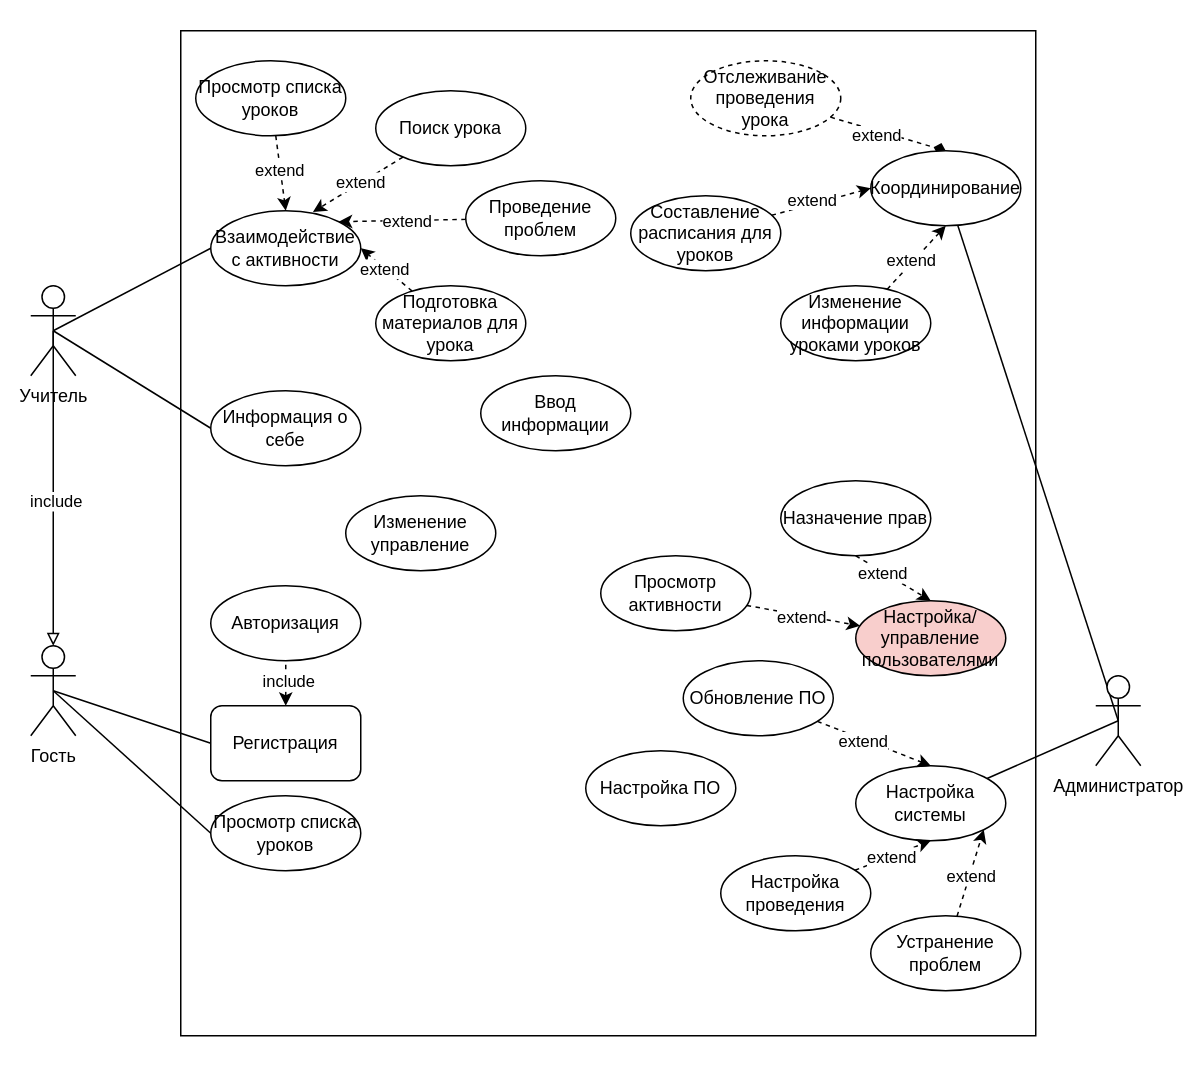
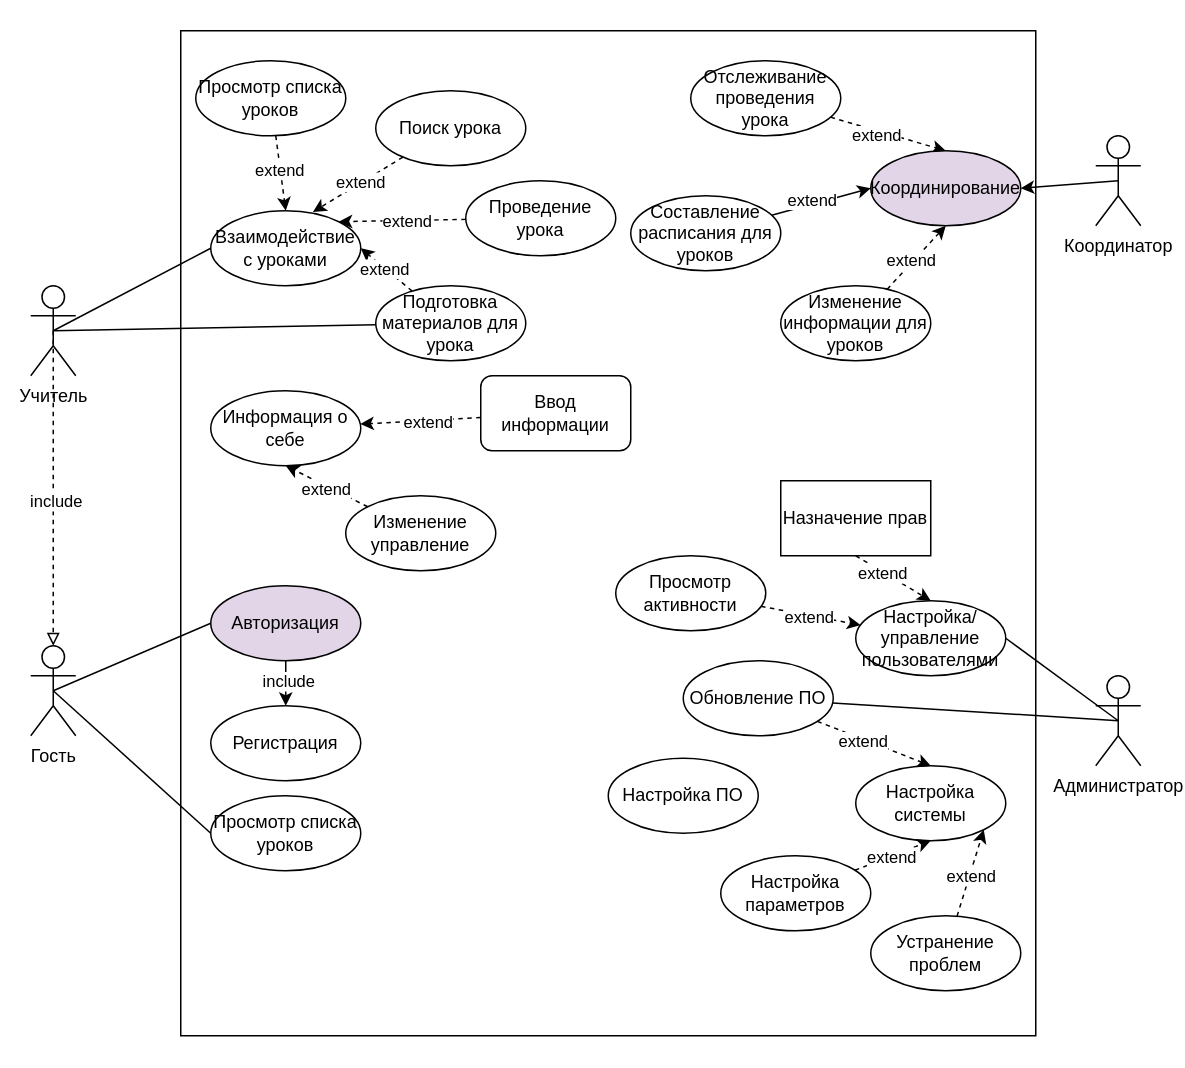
node "Отслеживание проведения урока": style dashed -> solid
edge "Отслеживание проведения урока" -> "Координирование": arrowhead diamond -> classic
node "Координатор": added
edge "Координатор" -> "Координирование": added
node "Координирование": fillcolor #ffffff -> #e1d5e7
edge "Составление расписания для уроков" -> "Координирование": style dashed -> solid
node "Проведение проблем": label "Проведение проблем" -> "Проведение урока"
node "Взаимодействие с активности": label "Взаимодействие с активности" -> "Взаимодействие с уроками"
node "Изменение информации уроками уроков": label "Изменение информации уроками уроков" -> "Изменение информации для уроков"
edge "Учитель" -- "Информация о себе": now "Учитель" -- "Подготовка материалов для урока"
node "Ввод информации": shape ellipse -> rounded rectangle
edge "Ввод информации" -> "Информация о себе": added, label "extend"
edge "Учитель" -> "Гость": style solid -> dashed
edge "Координирование" -- "Администратор": now "Настройка/управление пользователями" -- "Администратор"
edge "Изменение управление" -> "Информация о себе": added, label "extend"
node "Назначение прав": shape ellipse -> rectangle
node "Просмотр активности": moved (676, 593) -> (691, 593)
node "Авторизация": fillcolor #ffffff -> #e1d5e7
node "Настройка/управление пользователями": fillcolor #f8cecc -> #ffffff
edge "Авторизация" -- "Гость": added
edge "Авторизация" -> "Регистрация": style dashed -> solid
edge "Гость" -- "Регистрация": removed
node "Регистрация": shape rounded rectangle -> ellipse
edge "Администратор" -- "Настройка системы": now "Администратор" -- "Обновление ПО"
node "Настройка ПО": moved (661, 788) -> (683, 796)
node "Настройка проведения": label "Настройка проведения" -> "Настройка параметров"
